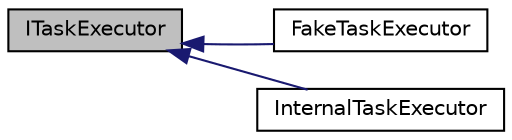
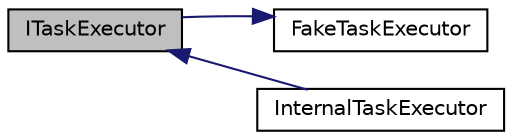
edge "FakeTaskExecutor" -> "ITaskExecutor": reversed
